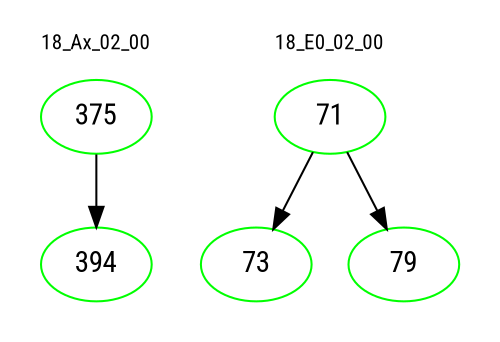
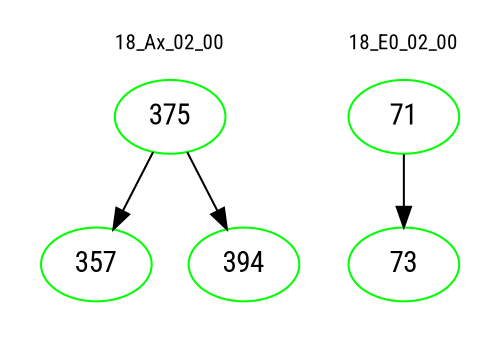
node "357": added
node "79": removed
